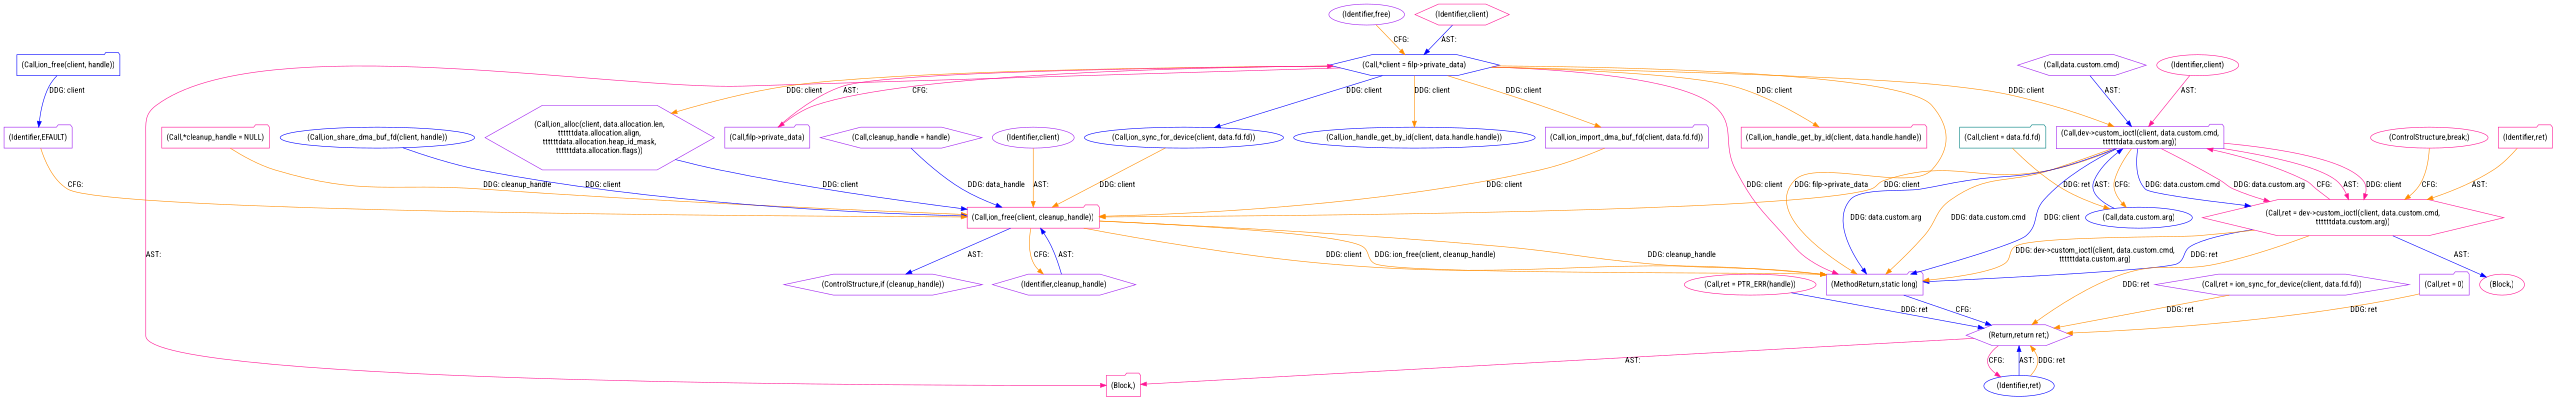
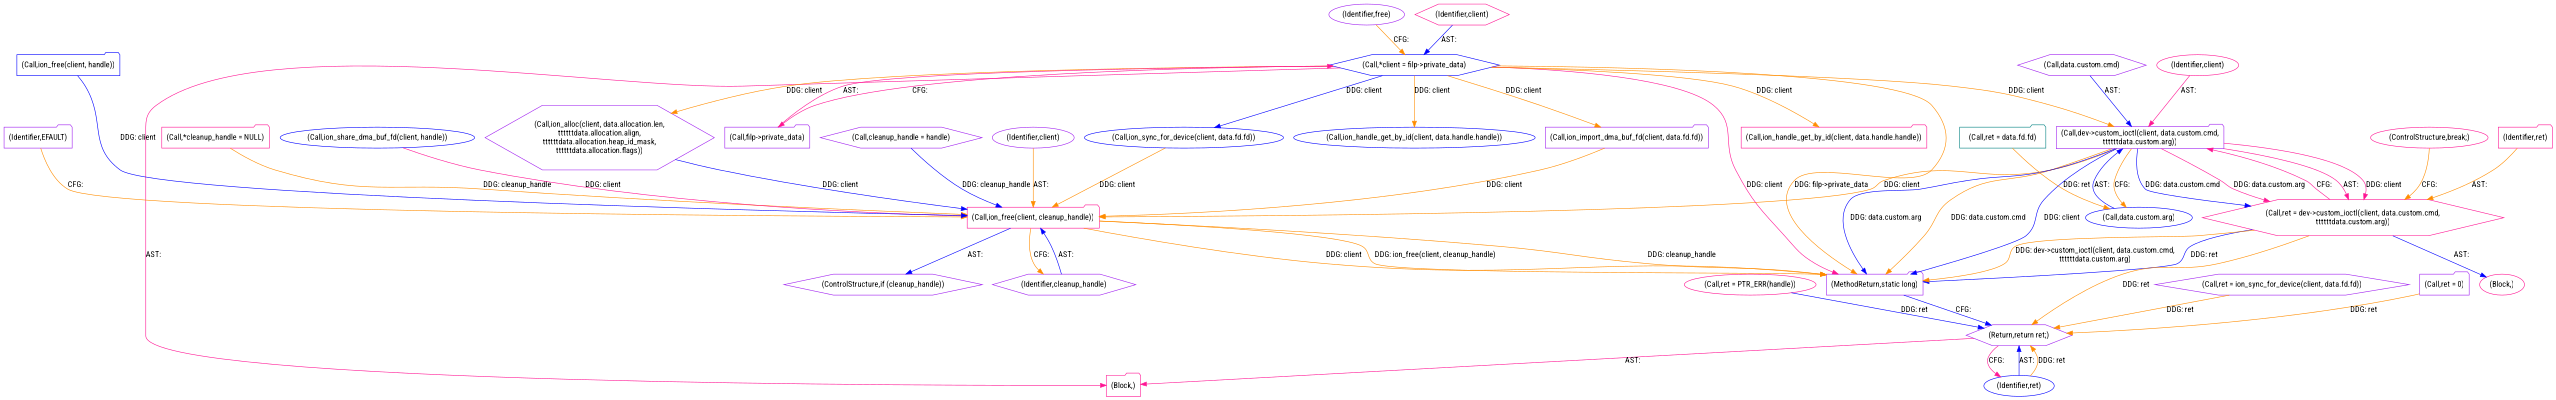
edge "(Call,ion_free(client, handle))" -> "(Identifier,EFAULT)": now "(Call,ion_free(client, handle))" -> "(Call,ion_free(client, cleanup_handle))"
node "(Call,client = data.fd.fd)": label "(Call,client = data.fd.fd)" -> "(Call,ret = data.fd.fd)"
edge "(Call,cleanup_handle = handle)" -> "(Call,ion_free(client, cleanup_handle))": label "DDG: data_handle" -> "DDG: cleanup_handle"
edge "(Call,ion_share_dma_buf_fd(client, handle))" -> "(Call,ion_free(client, cleanup_handle))": color blue -> deeppink
